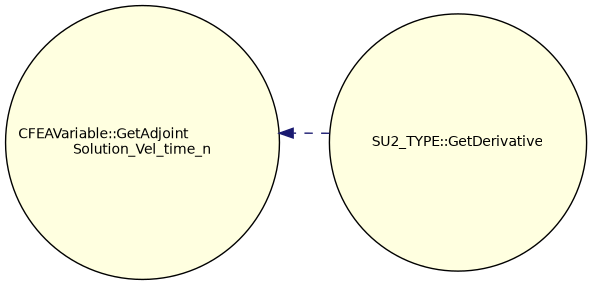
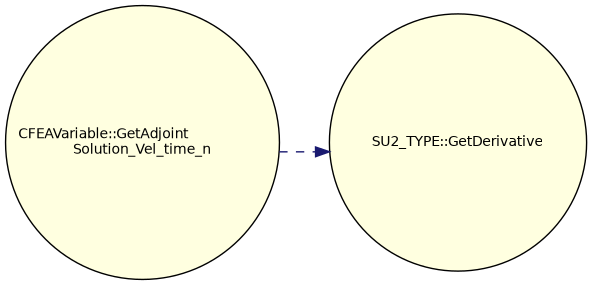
edge "SU2_TYPE::GetDerivative" -> "CFEAVariable::GetAdjoint Solution_Vel_time_n": reversed
